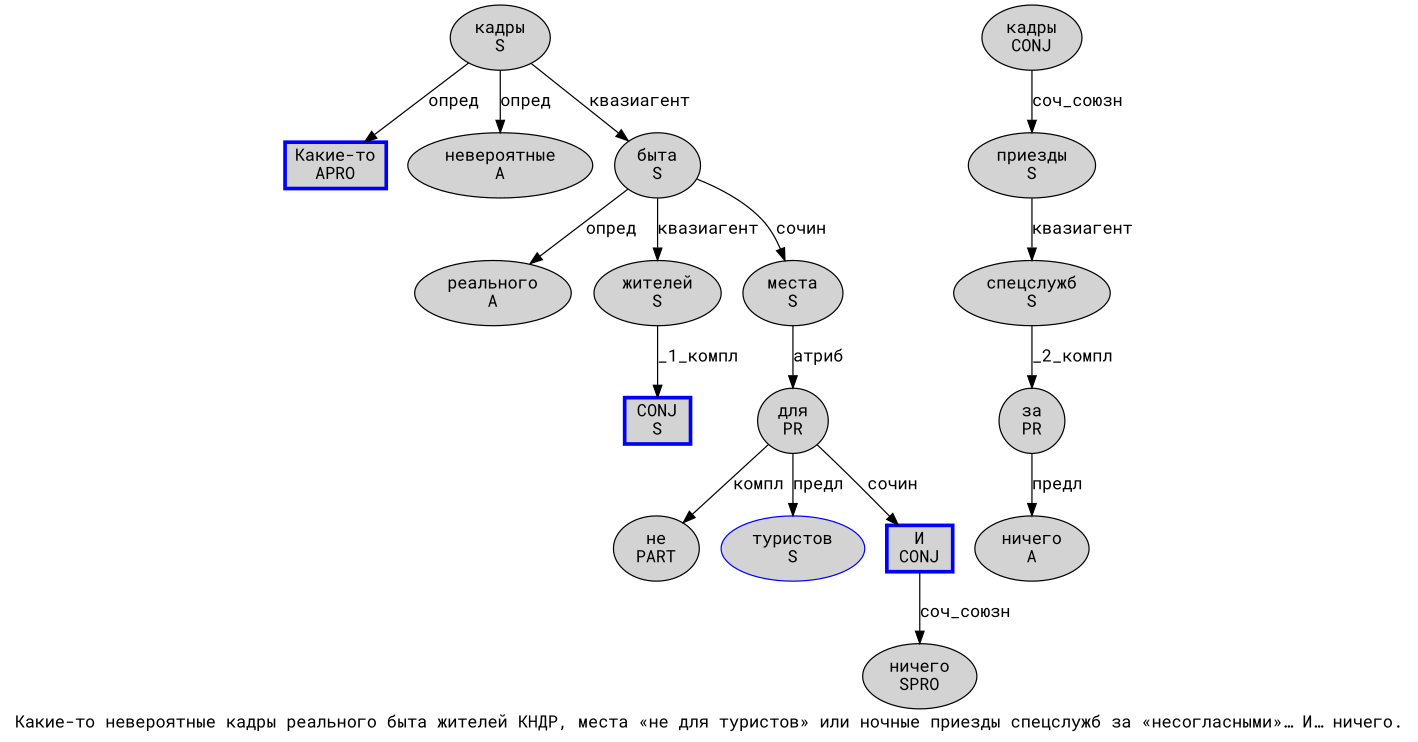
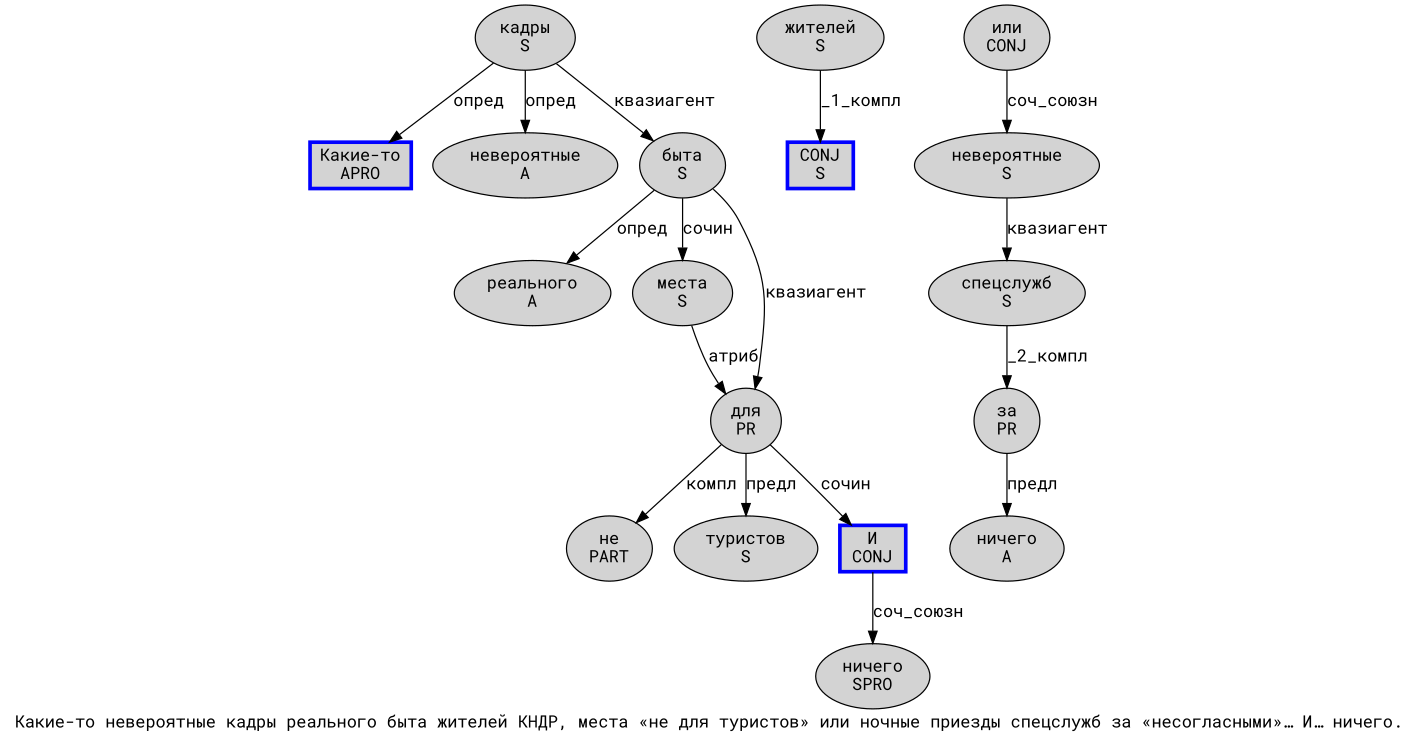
node "кадры CONJ": label "кадры CONJ" -> "или CONJ"
node "приезды S": label "приезды S" -> "невероятные S"
edge "быта S" -> "жителей S": now "быта S" -> "для PR"
node "туристов S": color blue -> black
